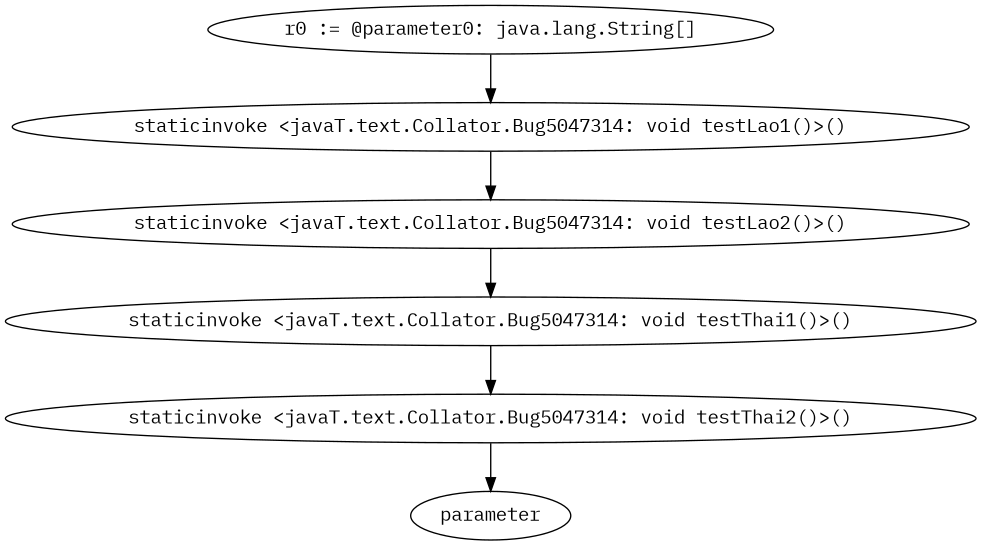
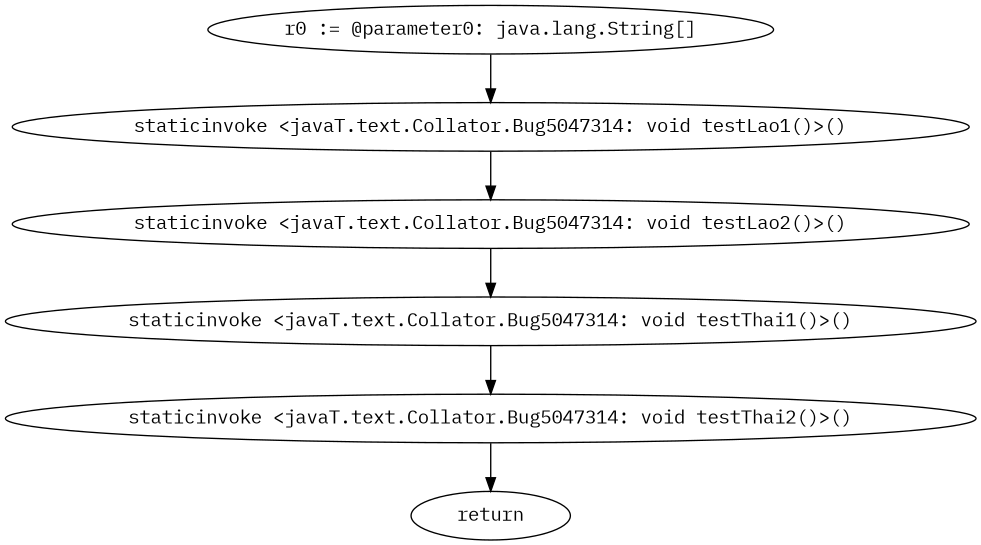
node "parameter": label "parameter" -> "return"
